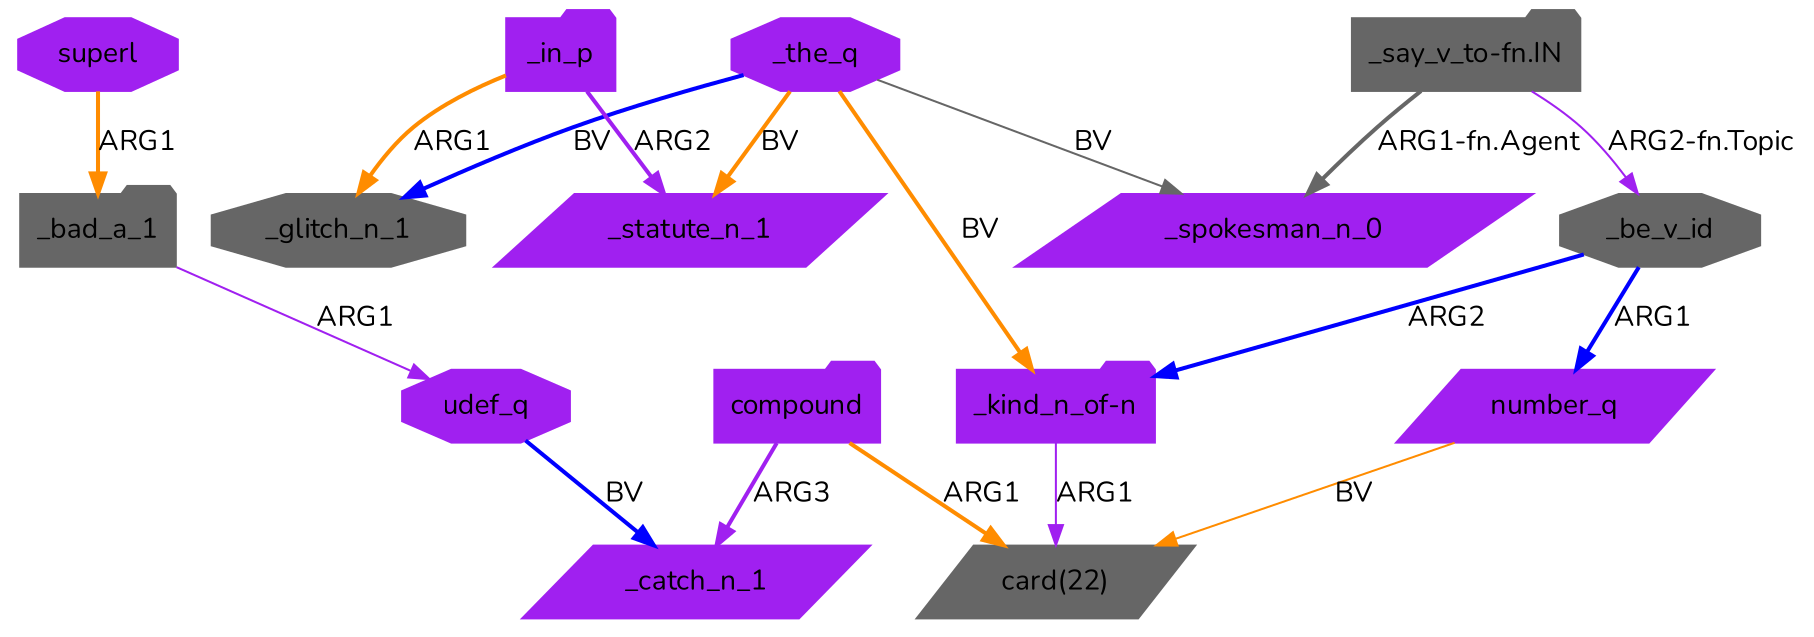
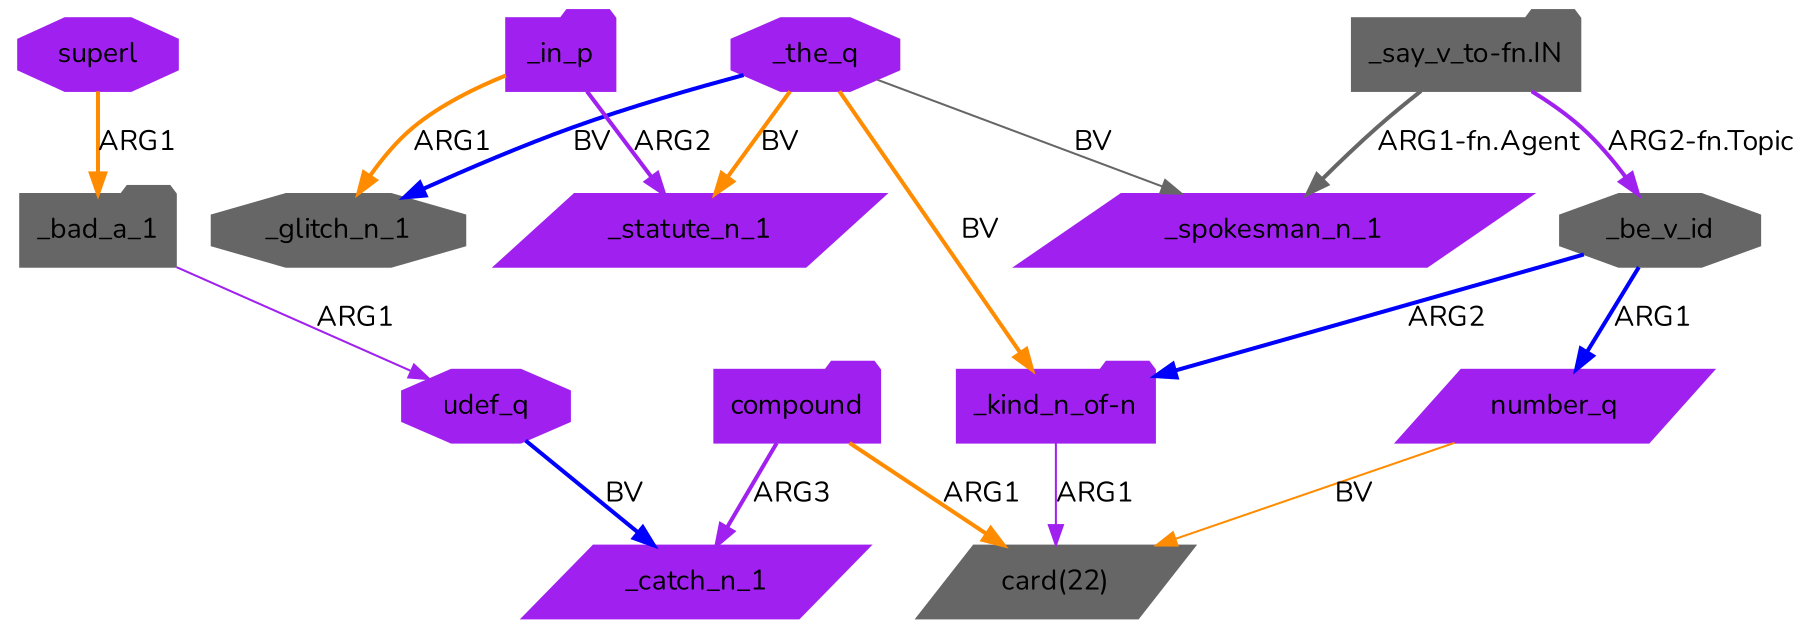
edge "_say_v_to-fn.IN" -> "_be_v_id": style solid -> bold
node "_spokesman_n_0": label "_spokesman_n_0" -> "_spokesman_n_1"
